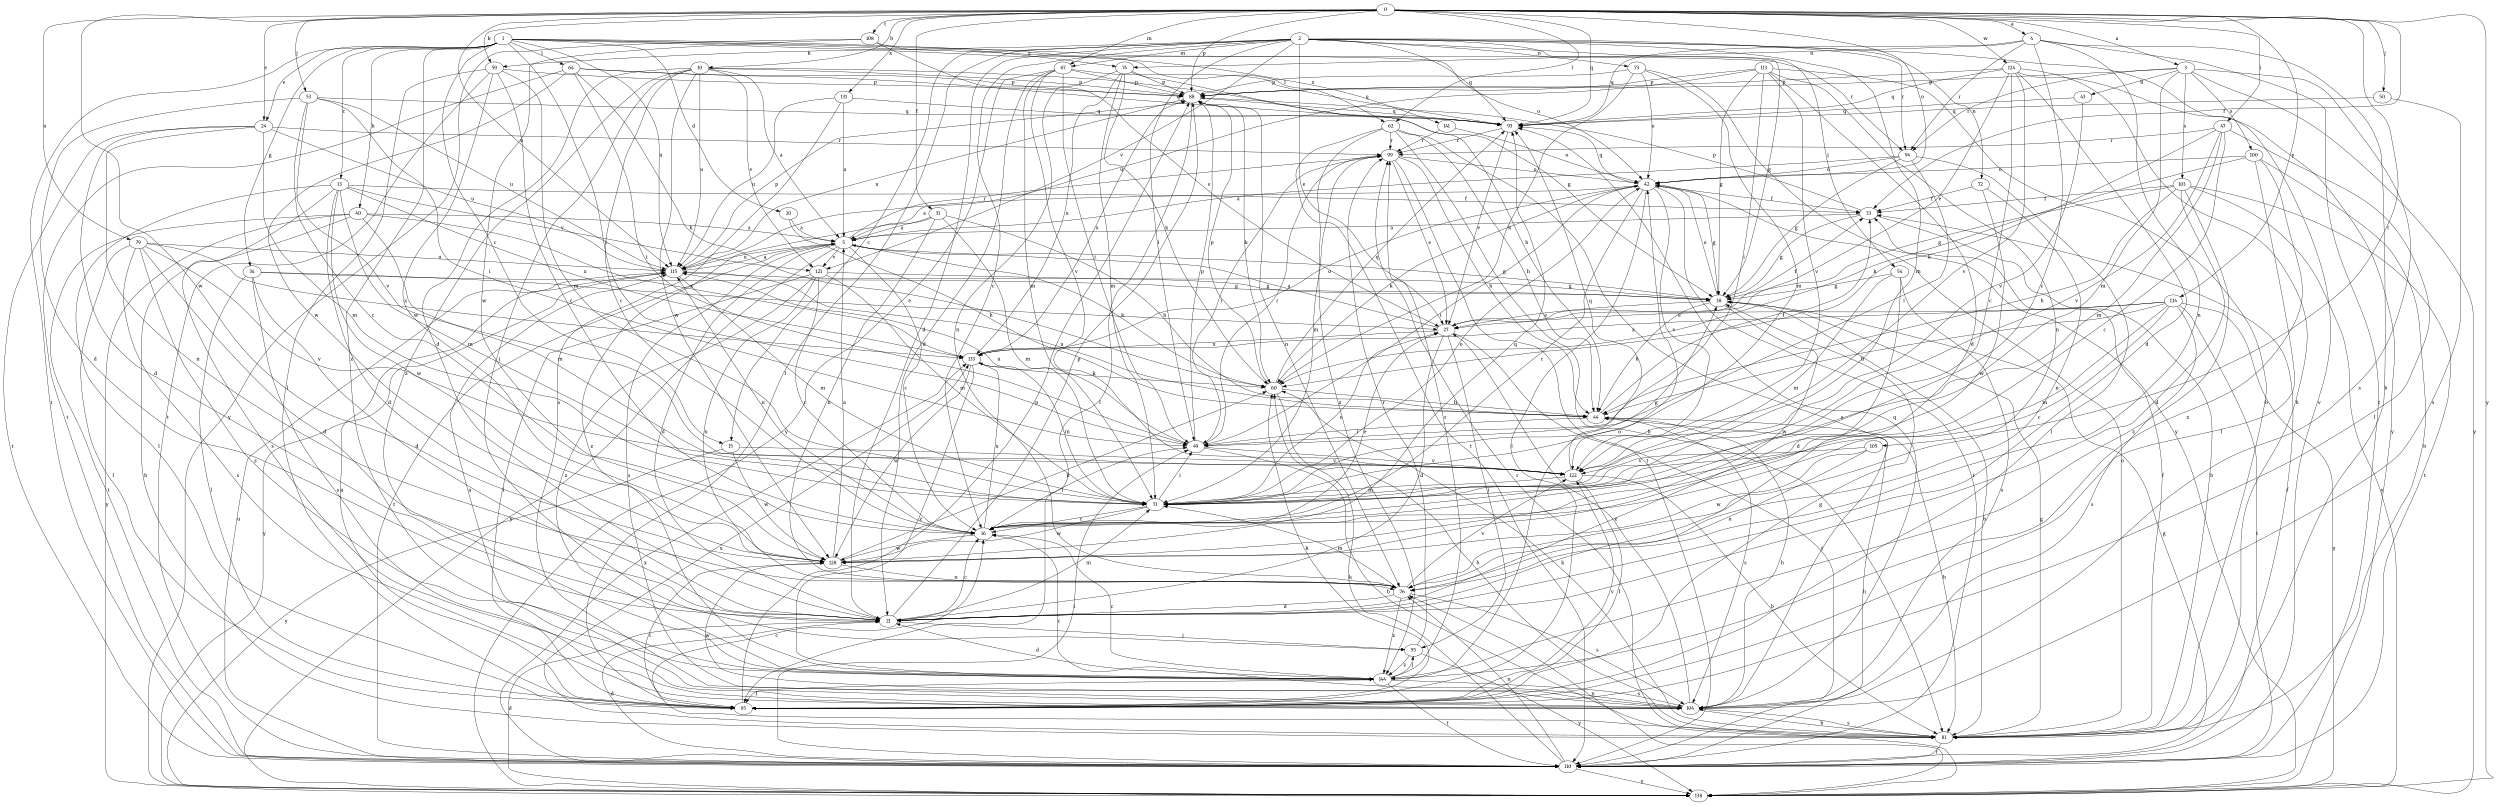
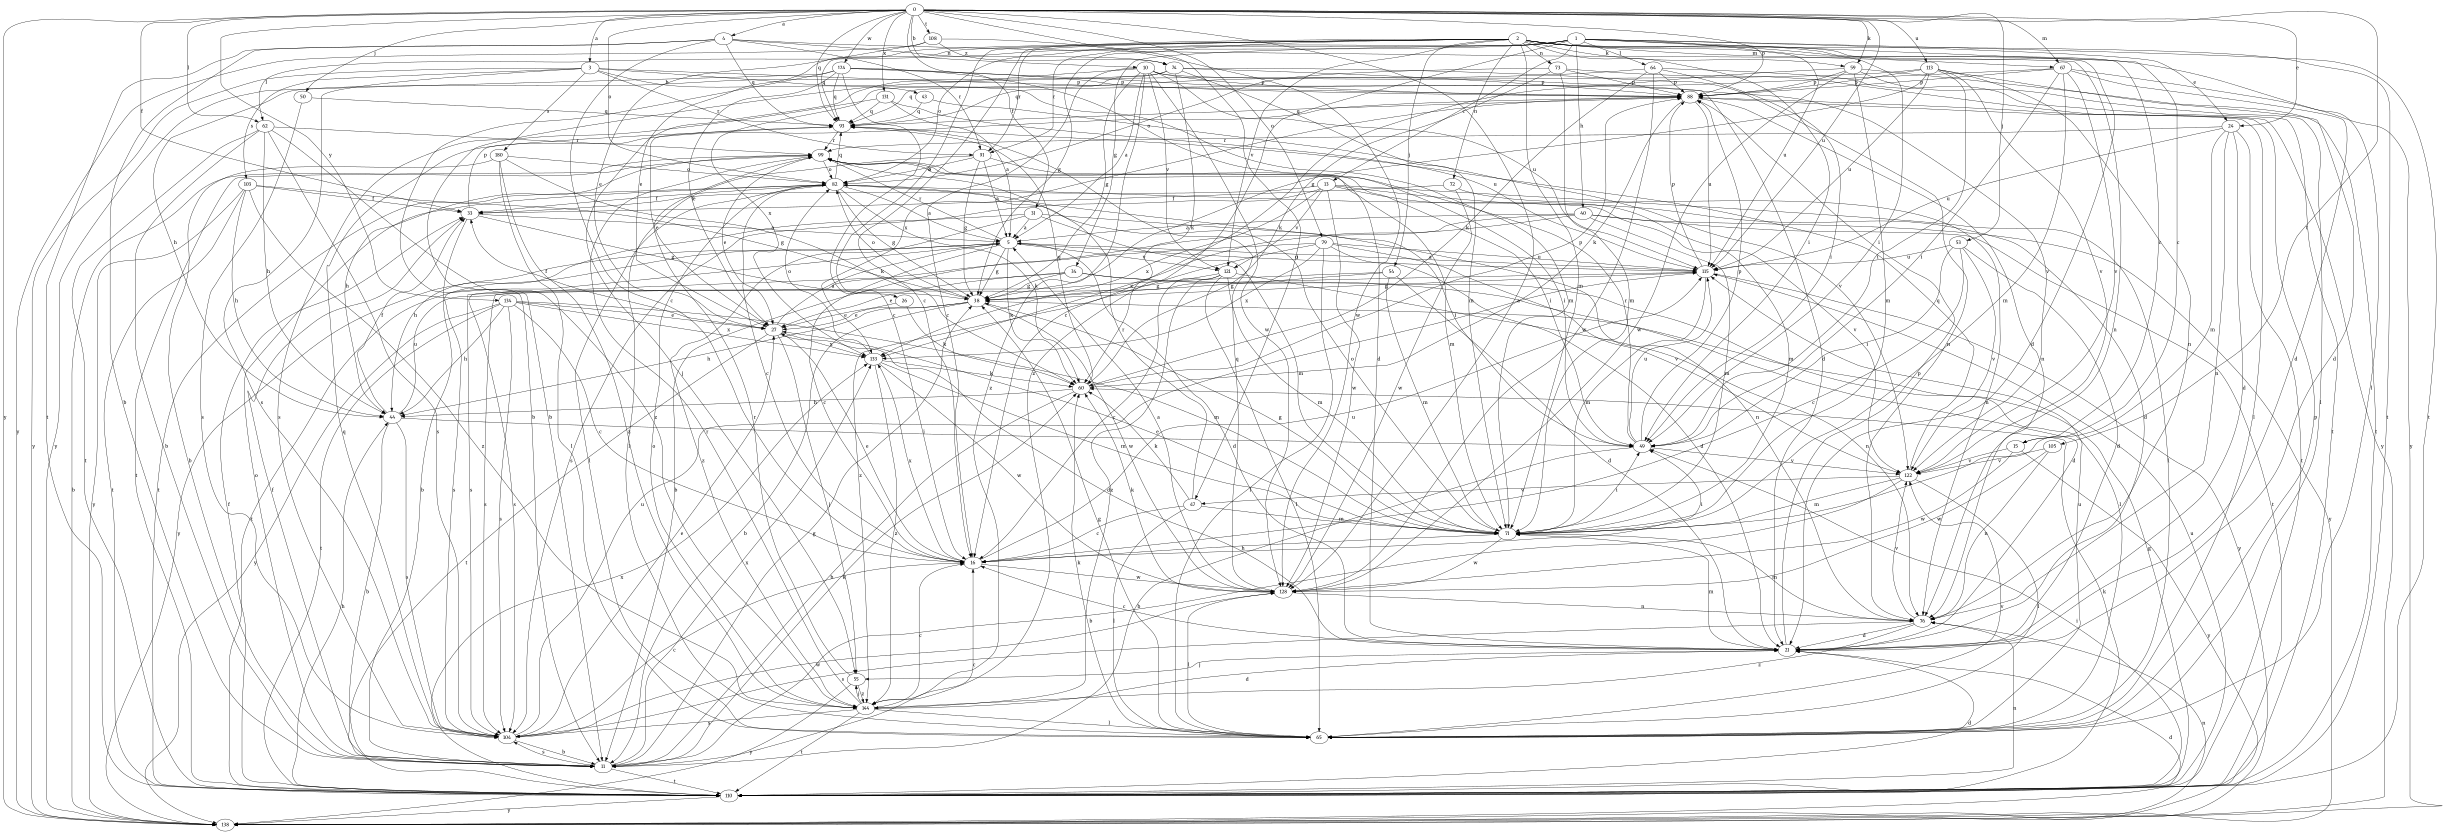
edge "0" -> "113": added, label "u"
edge "53" -> "93": removed, label "q"
node "141": removed
node "94": label "94" -> "91"
node "100": label "100" -> "180"
node "42": label "42" -> "82"
node "20": removed
edge "133" -> "88": reversed
edge "0" -> "128": label "w" -> "a"
node "26": added
edge "47" -> "122": reversed
edge "2" -> "110": label "v" -> "t"
edge "138" -> "99": label "r" -> "b"
edge "71" -> "16": label "c" -> "h"
edge "104" -> "44": removed, label "h"
edge "103" -> "21": removed, label "d"
node "81": label "81" -> "11"
